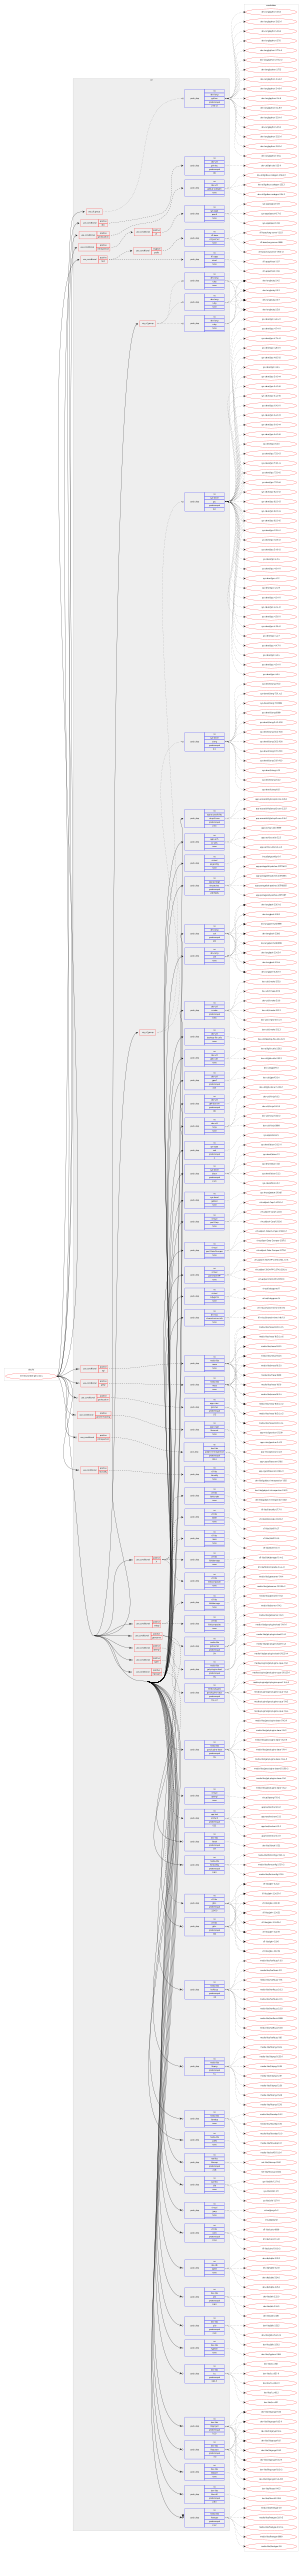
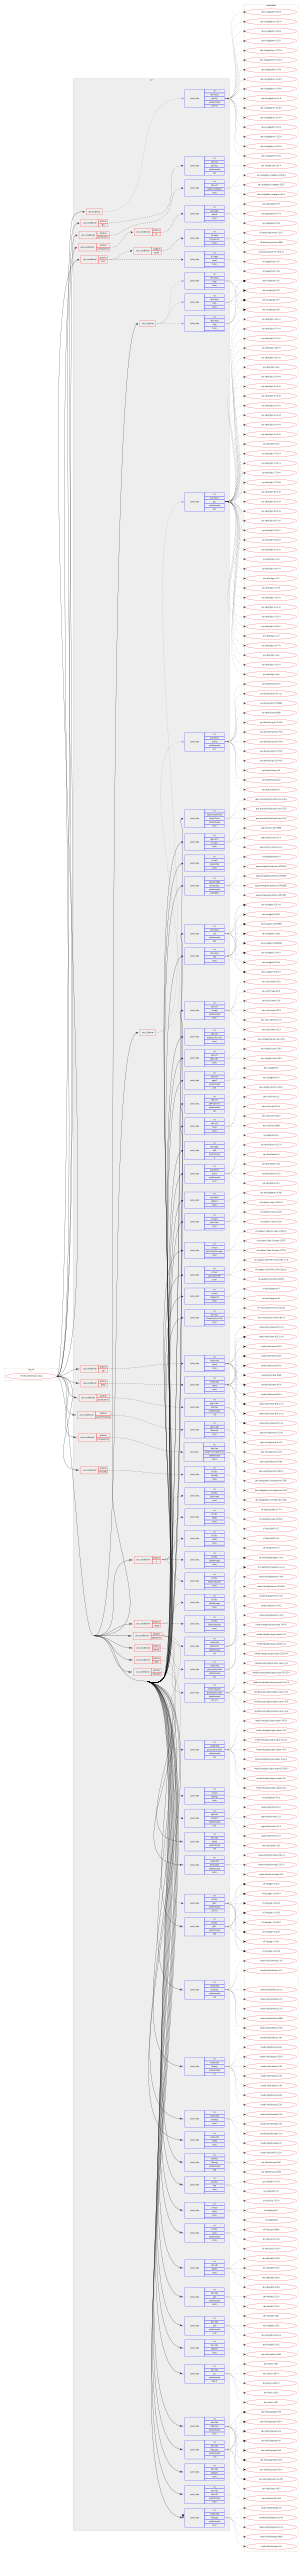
node "media-libs/harfbuzz-1.7.6": removed
